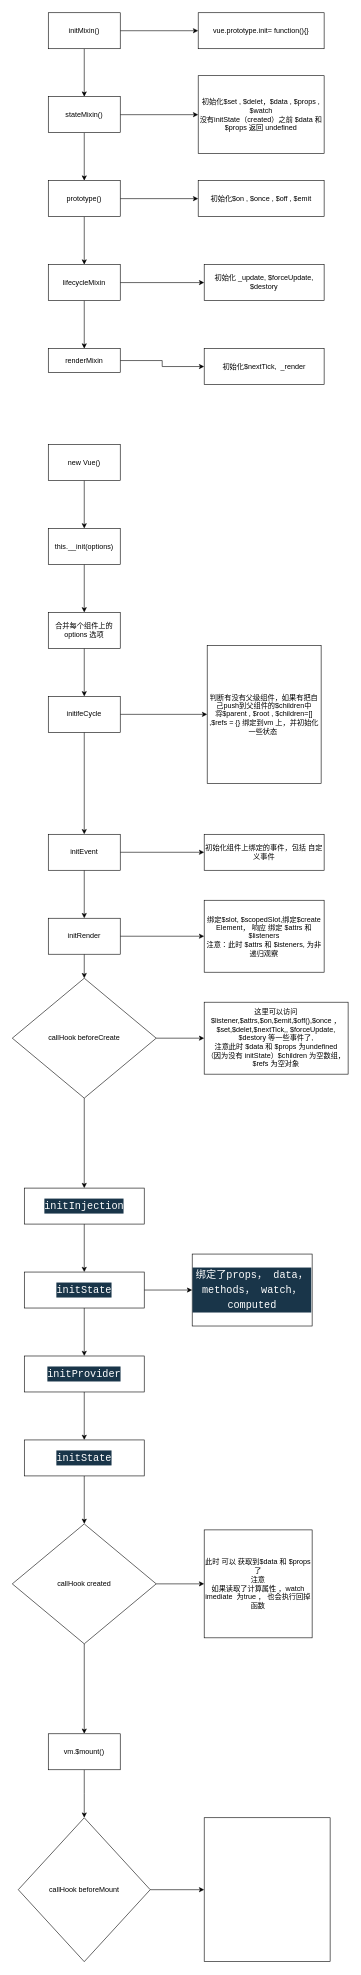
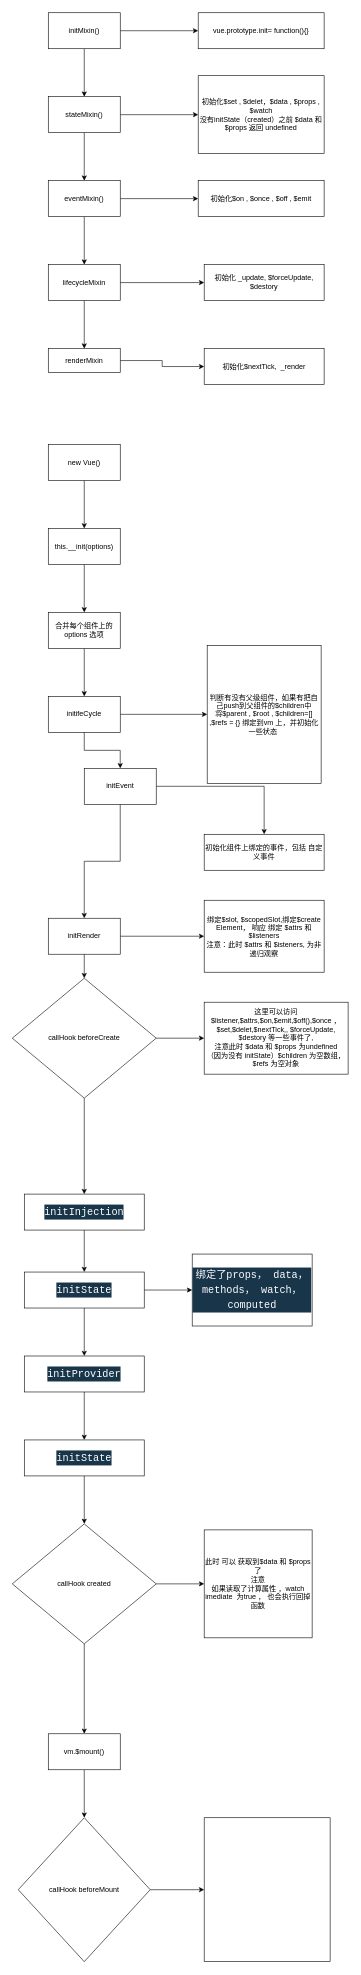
node "prototype()": label "prototype()" -> "eventMixin()"
node "initEvent": moved (84, 852) -> (120, 786)
node "initInjection": moved (84, 1206) -> (84, 1212)
